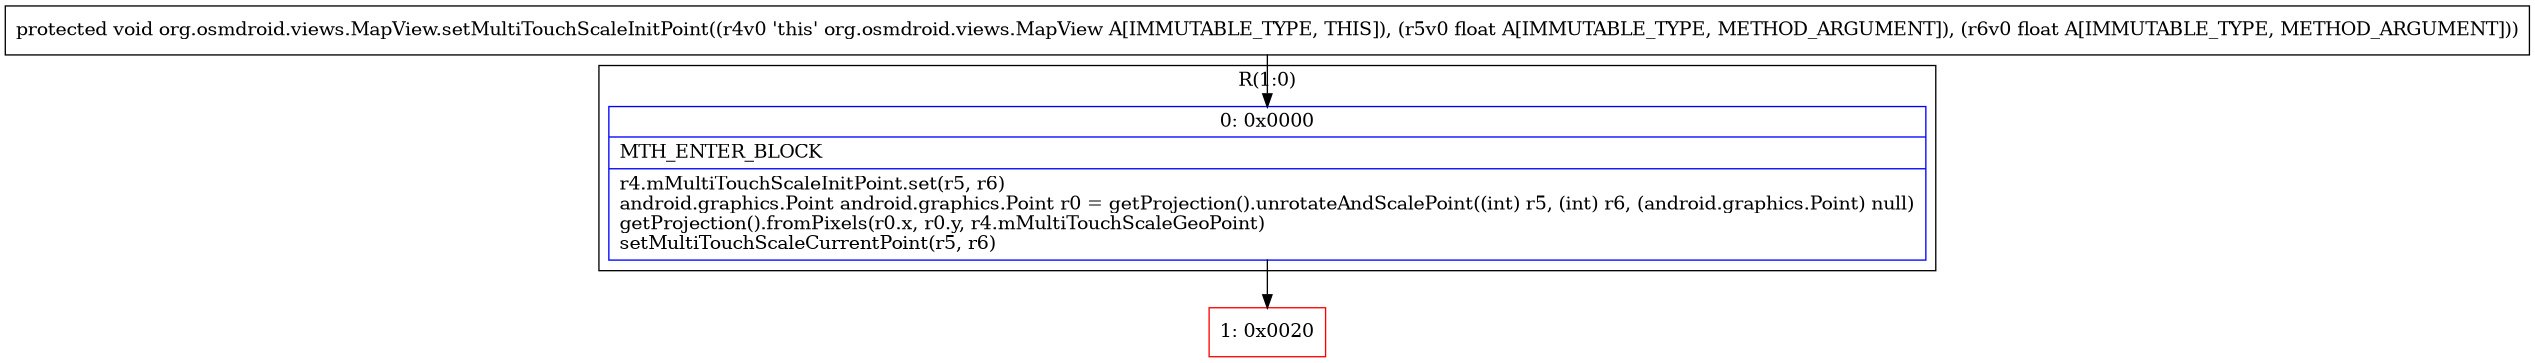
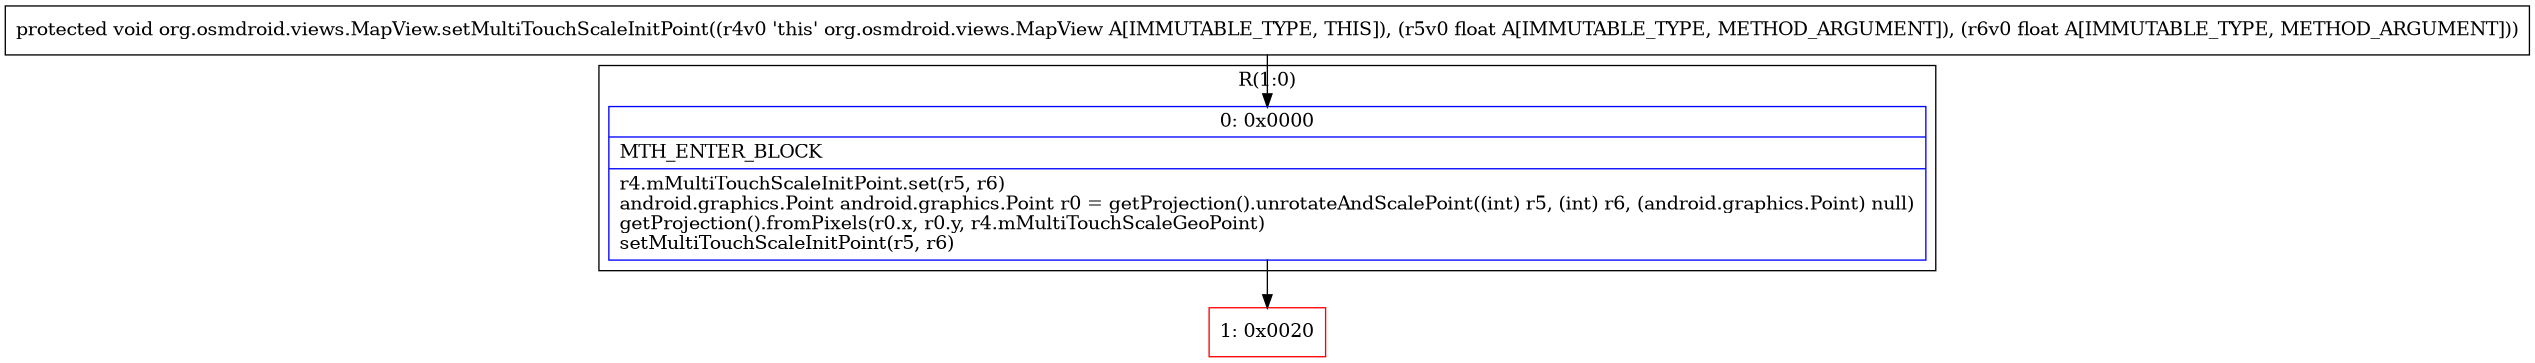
node "0: 0x0000": text "setMultiTouchScaleCurrentPoint(r5, r6)" -> "setMultiTouchScaleInitPoint(r5, r6)"
